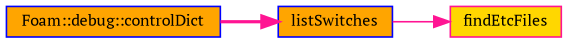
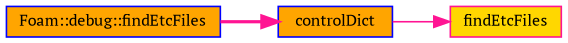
node "Foam::debug::controlDict": label "Foam::debug::controlDict" -> "Foam::debug::findEtcFiles"
node "listSwitches": label "listSwitches" -> "controlDict"
